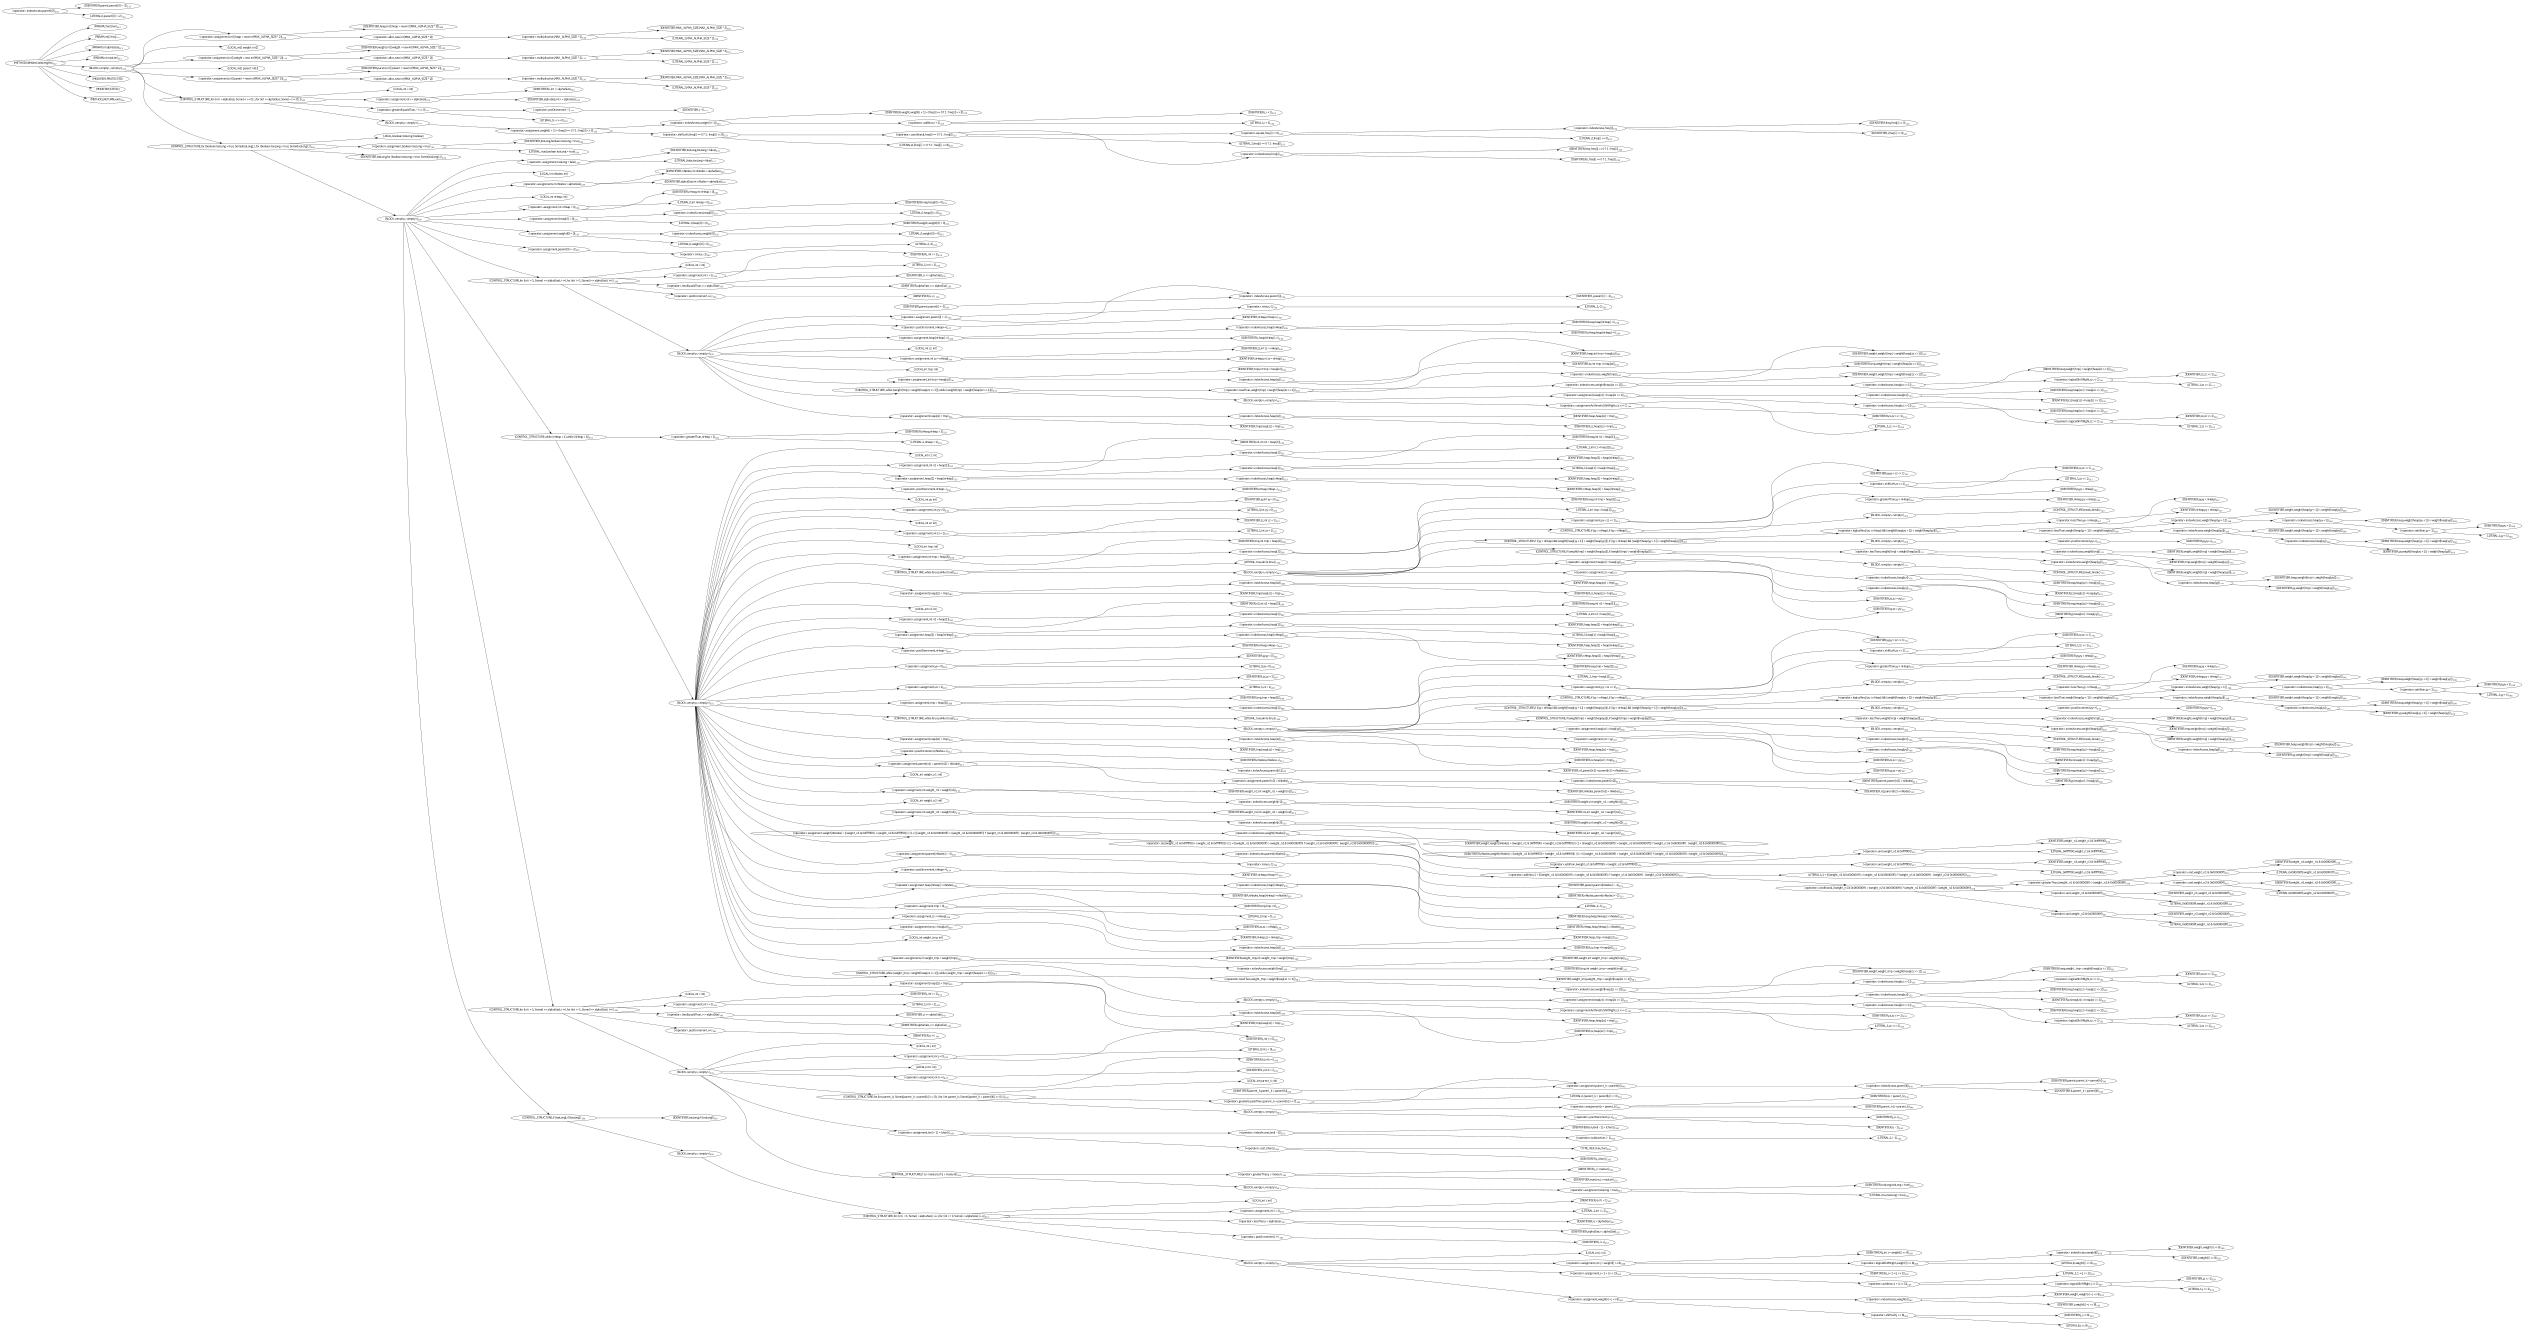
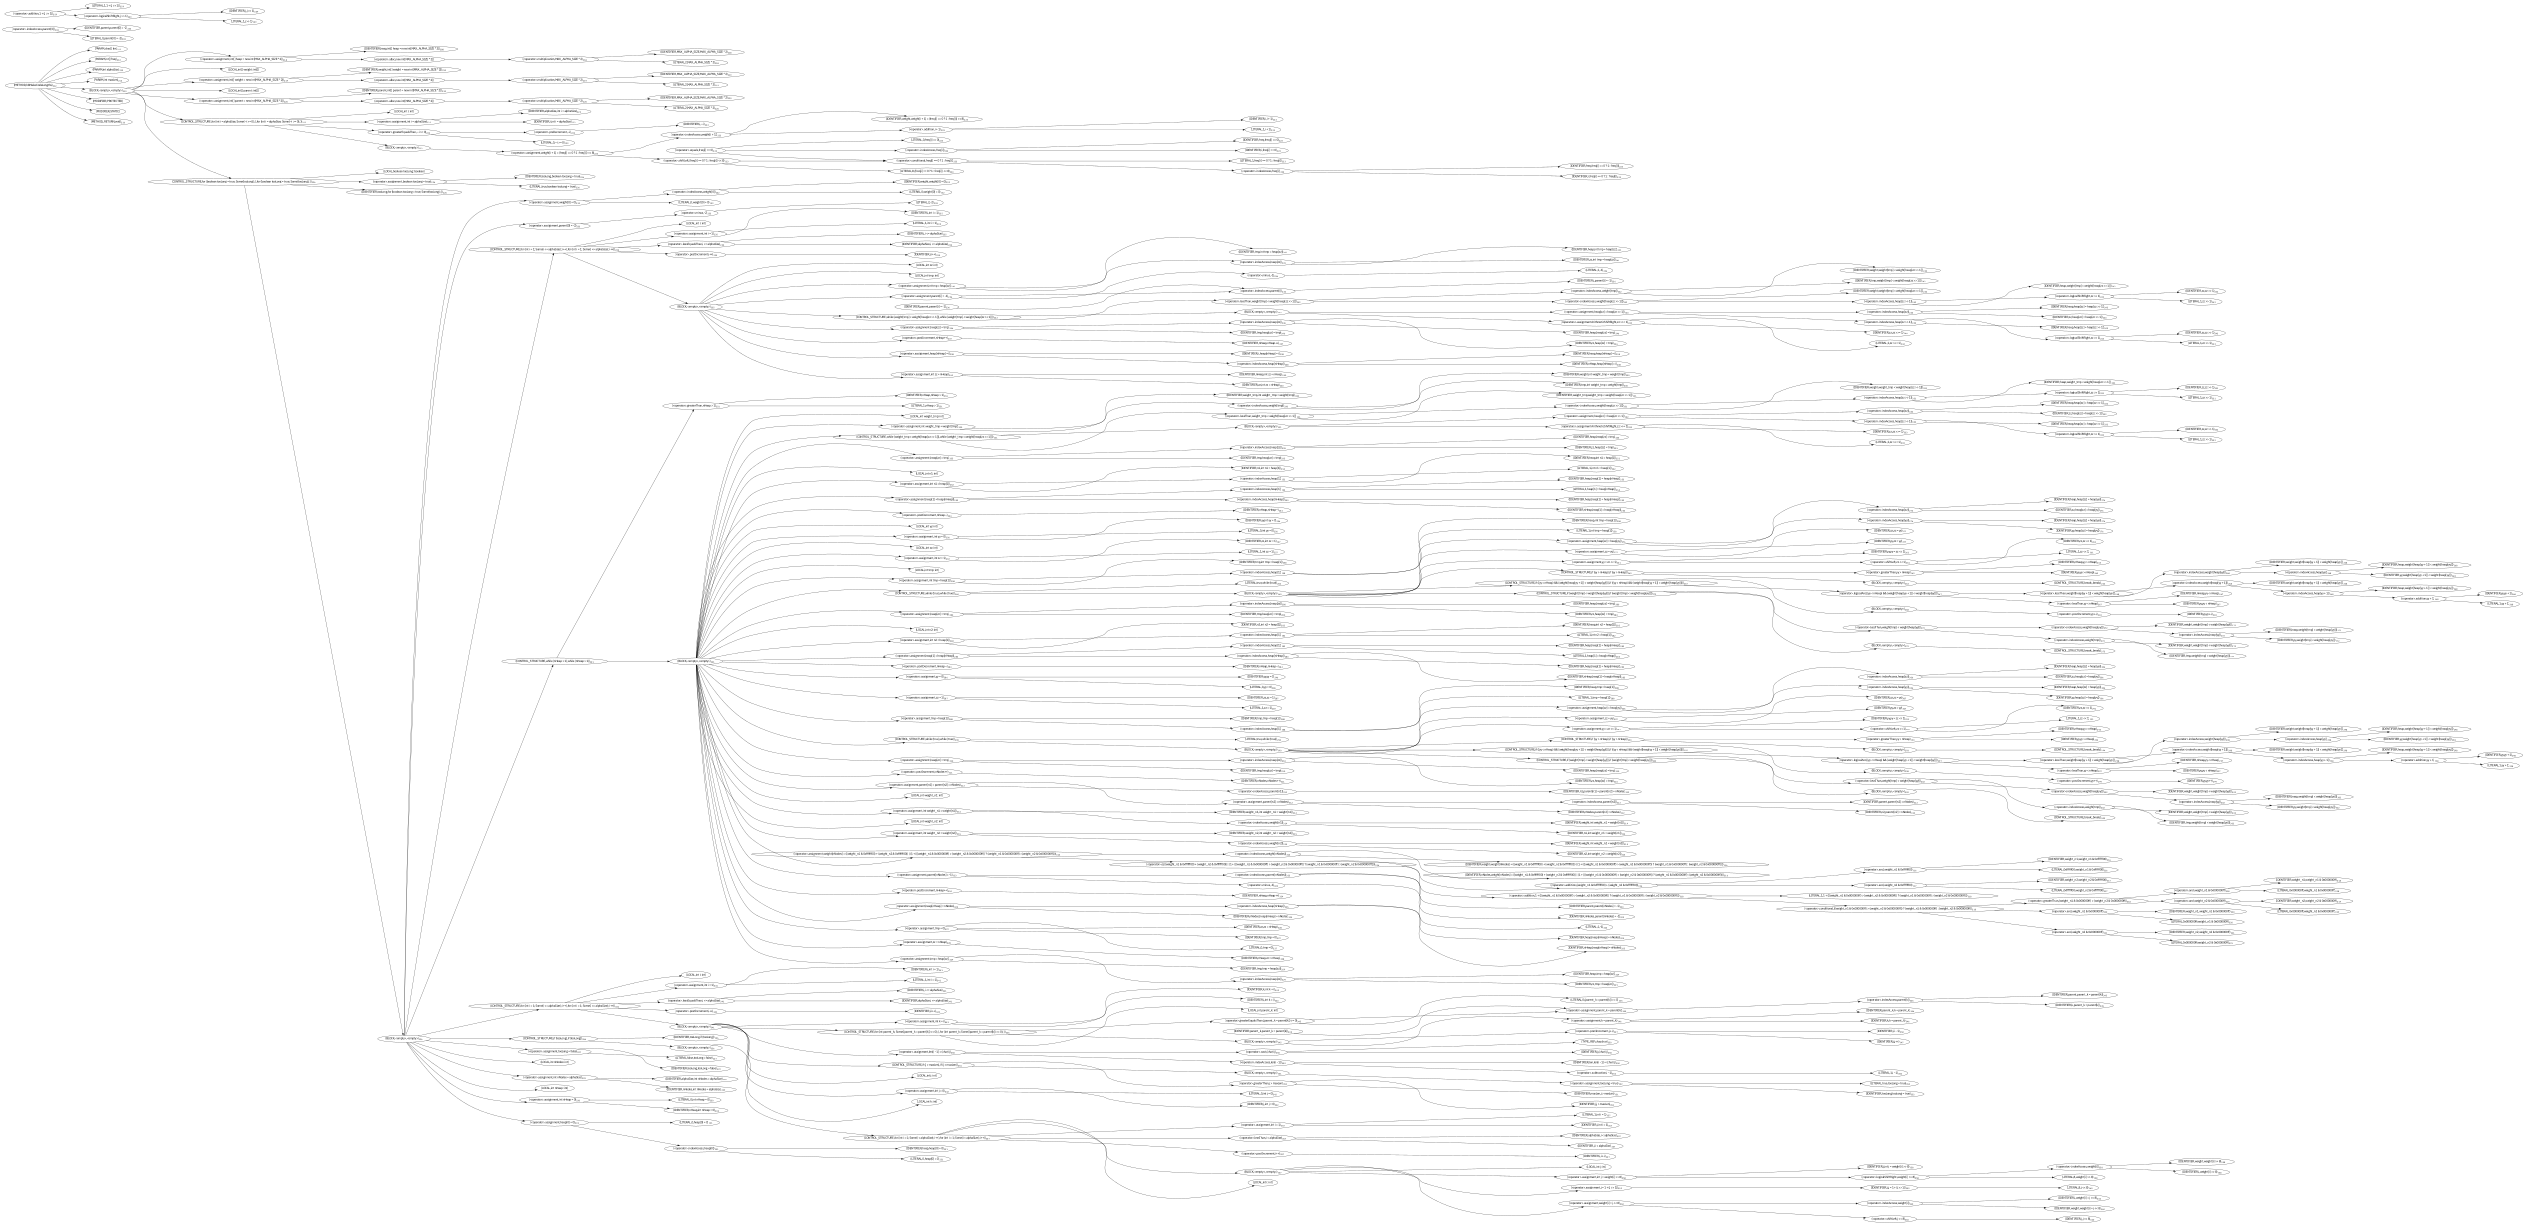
edge "(<operator>.conditional,freq[i] == 0 ? 1 : freq[i])" -> "(<operator>.equals,freq[i] == 0)": reversed
node "(IDENTIFIER,tmp,tmp = heap[zz])": added
edge "(<operator>.assignment,j = 1 + (j >> 1))" -> "(<operator>.addition,1 + (j >> 1))": removed
edge "(<operator>.shiftLeft,j << 8)" -> "(LITERAL,8,j << 8)": now "(IDENTIFIER,j,j = 1 + (j >> 1))" -> "(LITERAL,8,j << 8)"
